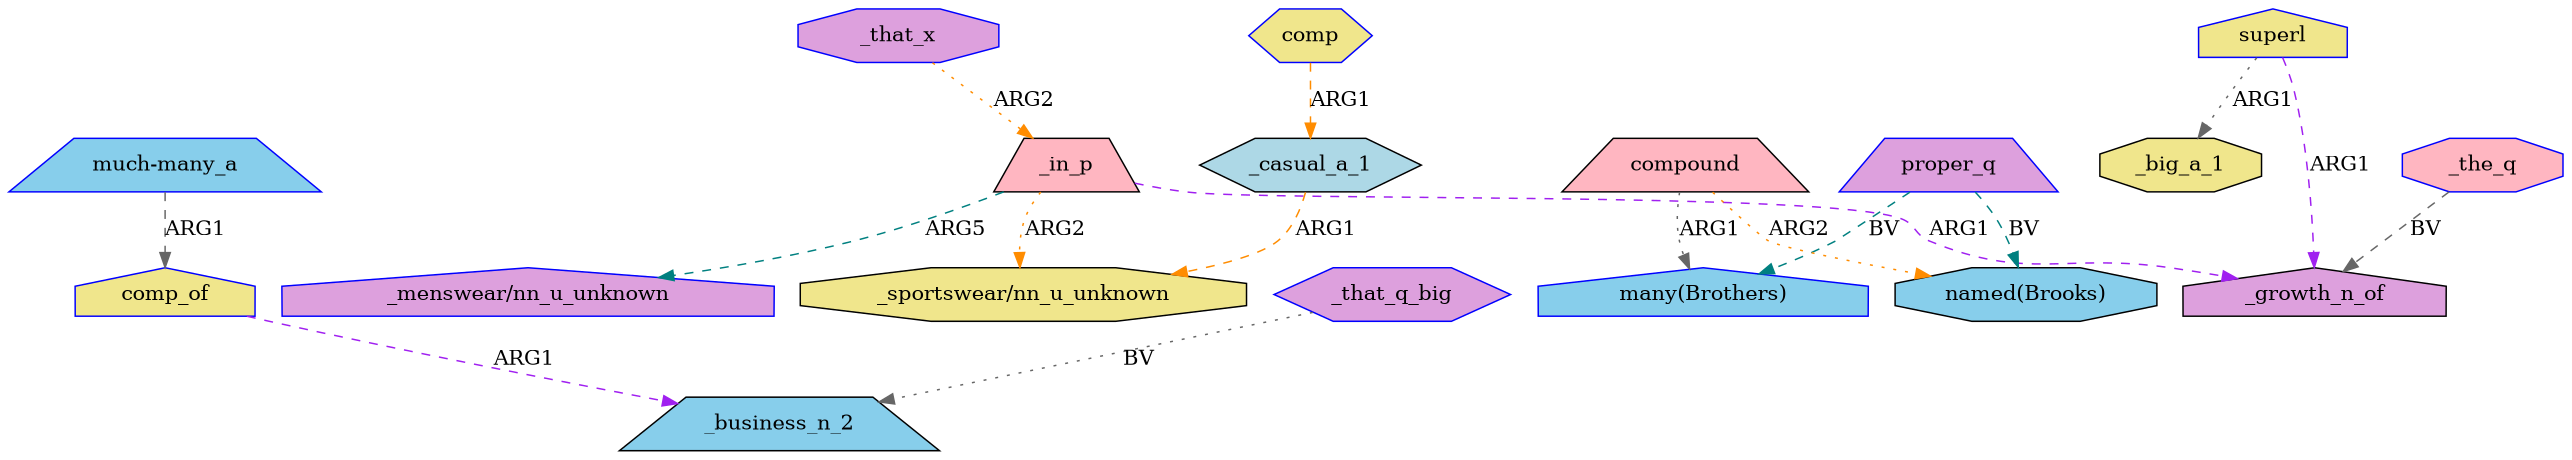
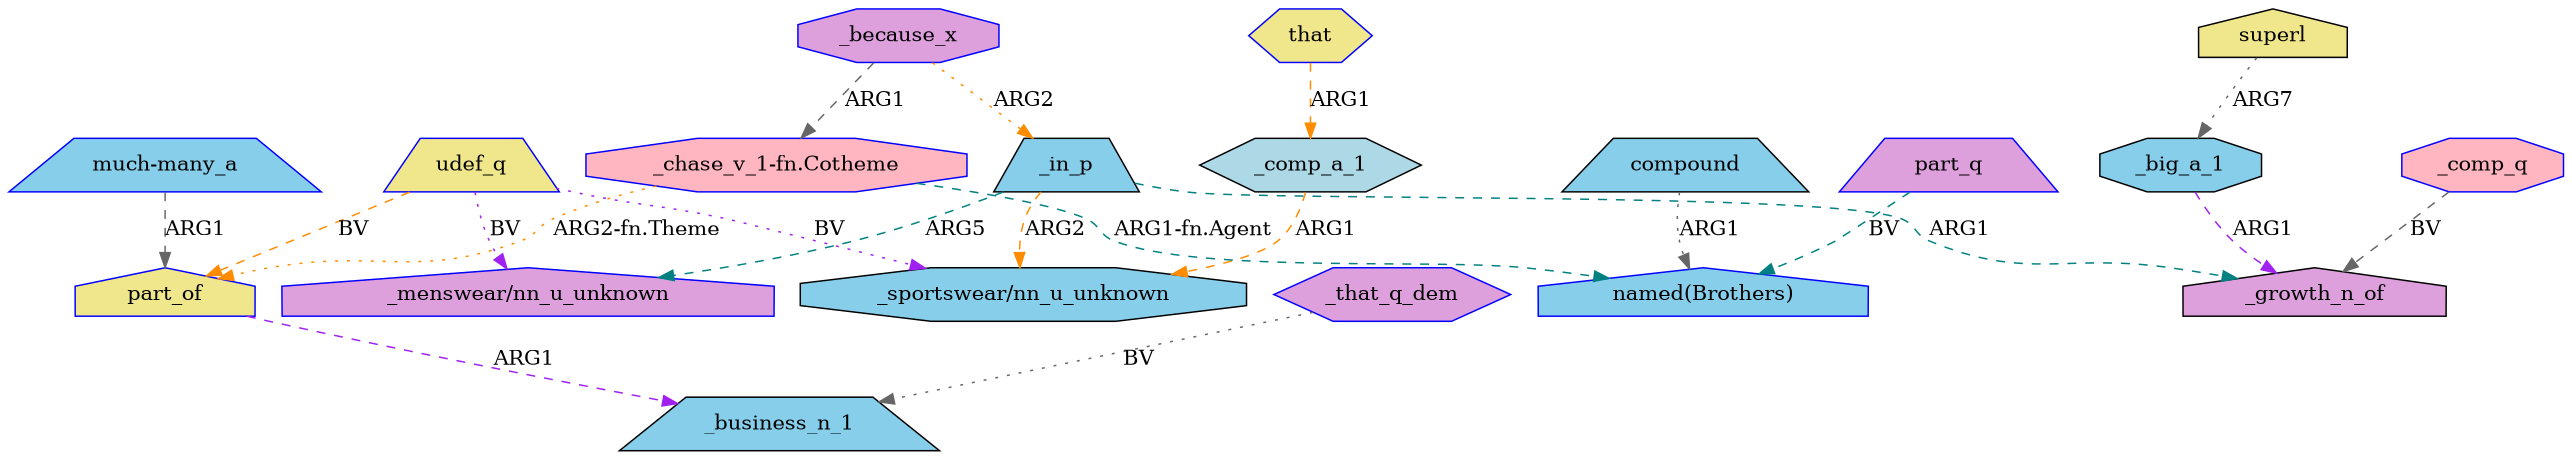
node "_that_x": label "_that_x" -> "_because_x"
node "comp": label "comp" -> "that"
node "superl": color blue -> black
edge "superl" -> "_big_a_1": label "ARG1" -> "ARG7"
edge "superl" -> "_growth_n_of": now "_big_a_1" -> "_growth_n_of"
node "udef_q": added
node "_chase_v_1-fn.Cotheme": added
node "_in_p": fillcolor lightpink -> skyblue
node "_casual_a_1": label "_casual_a_1" -> "_comp_a_1"
node "compound": fillcolor lightpink -> skyblue
node "proper_q": label "proper_q" -> "part_q"
node "_big_a_1": fillcolor khaki -> skyblue
node "_the_q": label "_the_q" -> "_comp_q"
edge "_in_p" -> "_growth_n_of": color purple -> teal
edge "_in_p" -> "_sportswear/nn_u_unknown": style dotted -> dashed
node "comp_of": label "comp_of" -> "part_of"
node "_sportswear/nn_u_unknown": fillcolor khaki -> skyblue
node "_that_q_big": label "_that_q_big" -> "_that_q_dem"
node "many(Brothers)": label "many(Brothers)" -> "named(Brothers)"
node "named(Brooks)": removed
node "_business_n_2": label "_business_n_2" -> "_business_n_1"
